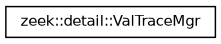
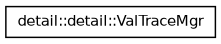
node "zeek::detail::ValTraceMgr": label "zeek::detail::ValTraceMgr" -> "detail::detail::ValTraceMgr"
